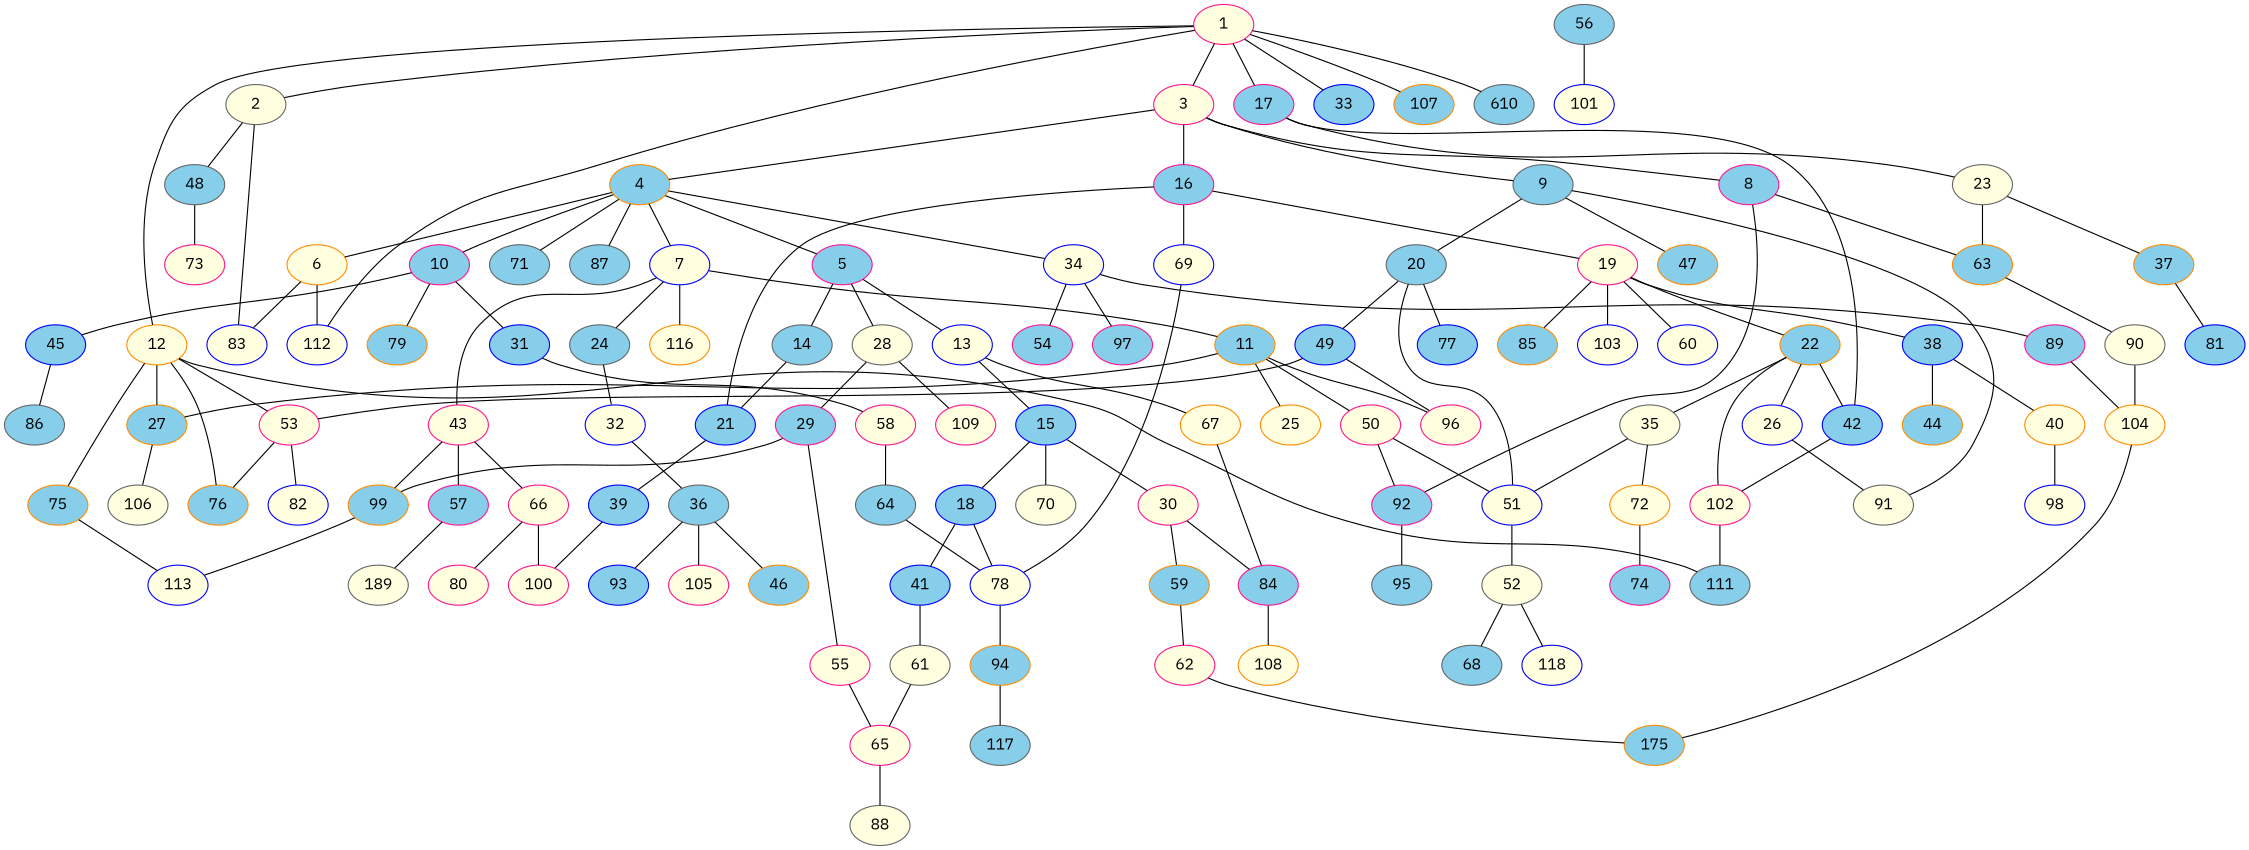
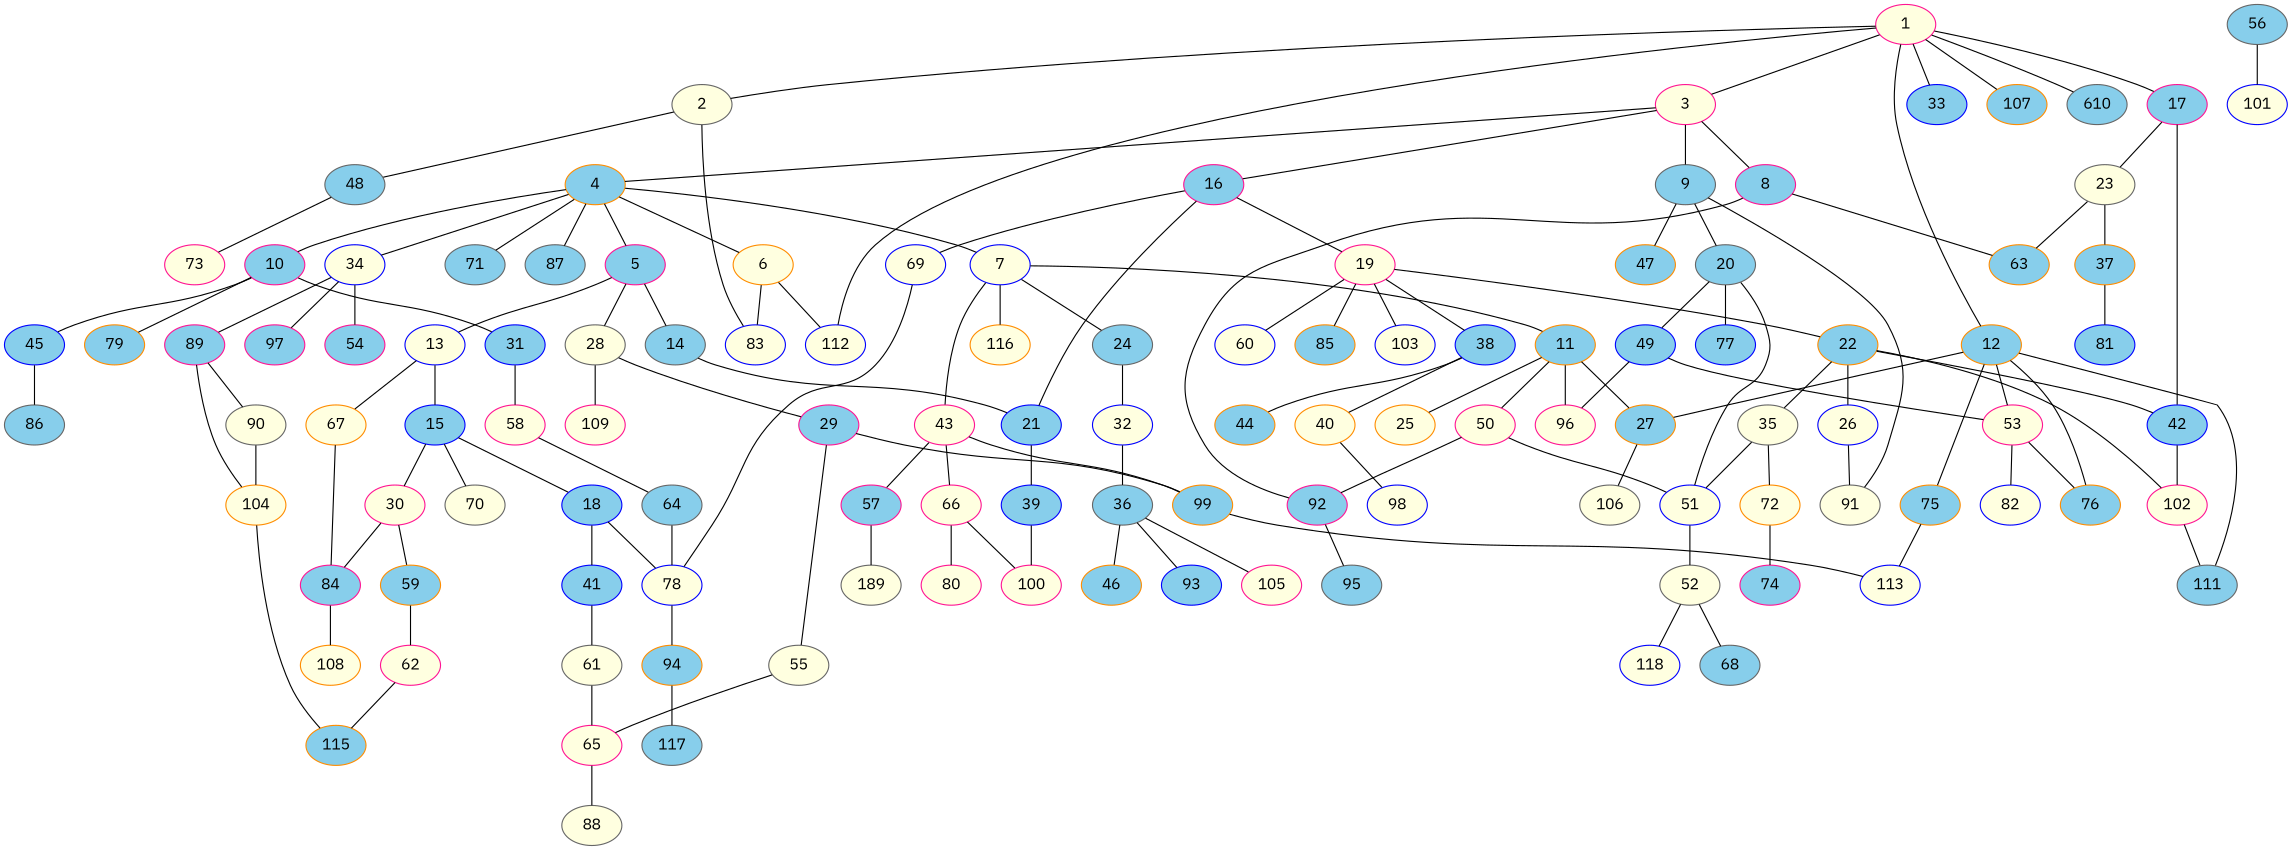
edge "63" -- "90": now "89" -- "90"
node "12": fillcolor lightyellow -> skyblue
node "55": color deeppink -> gray40
node "175": label "175" -> "115"
